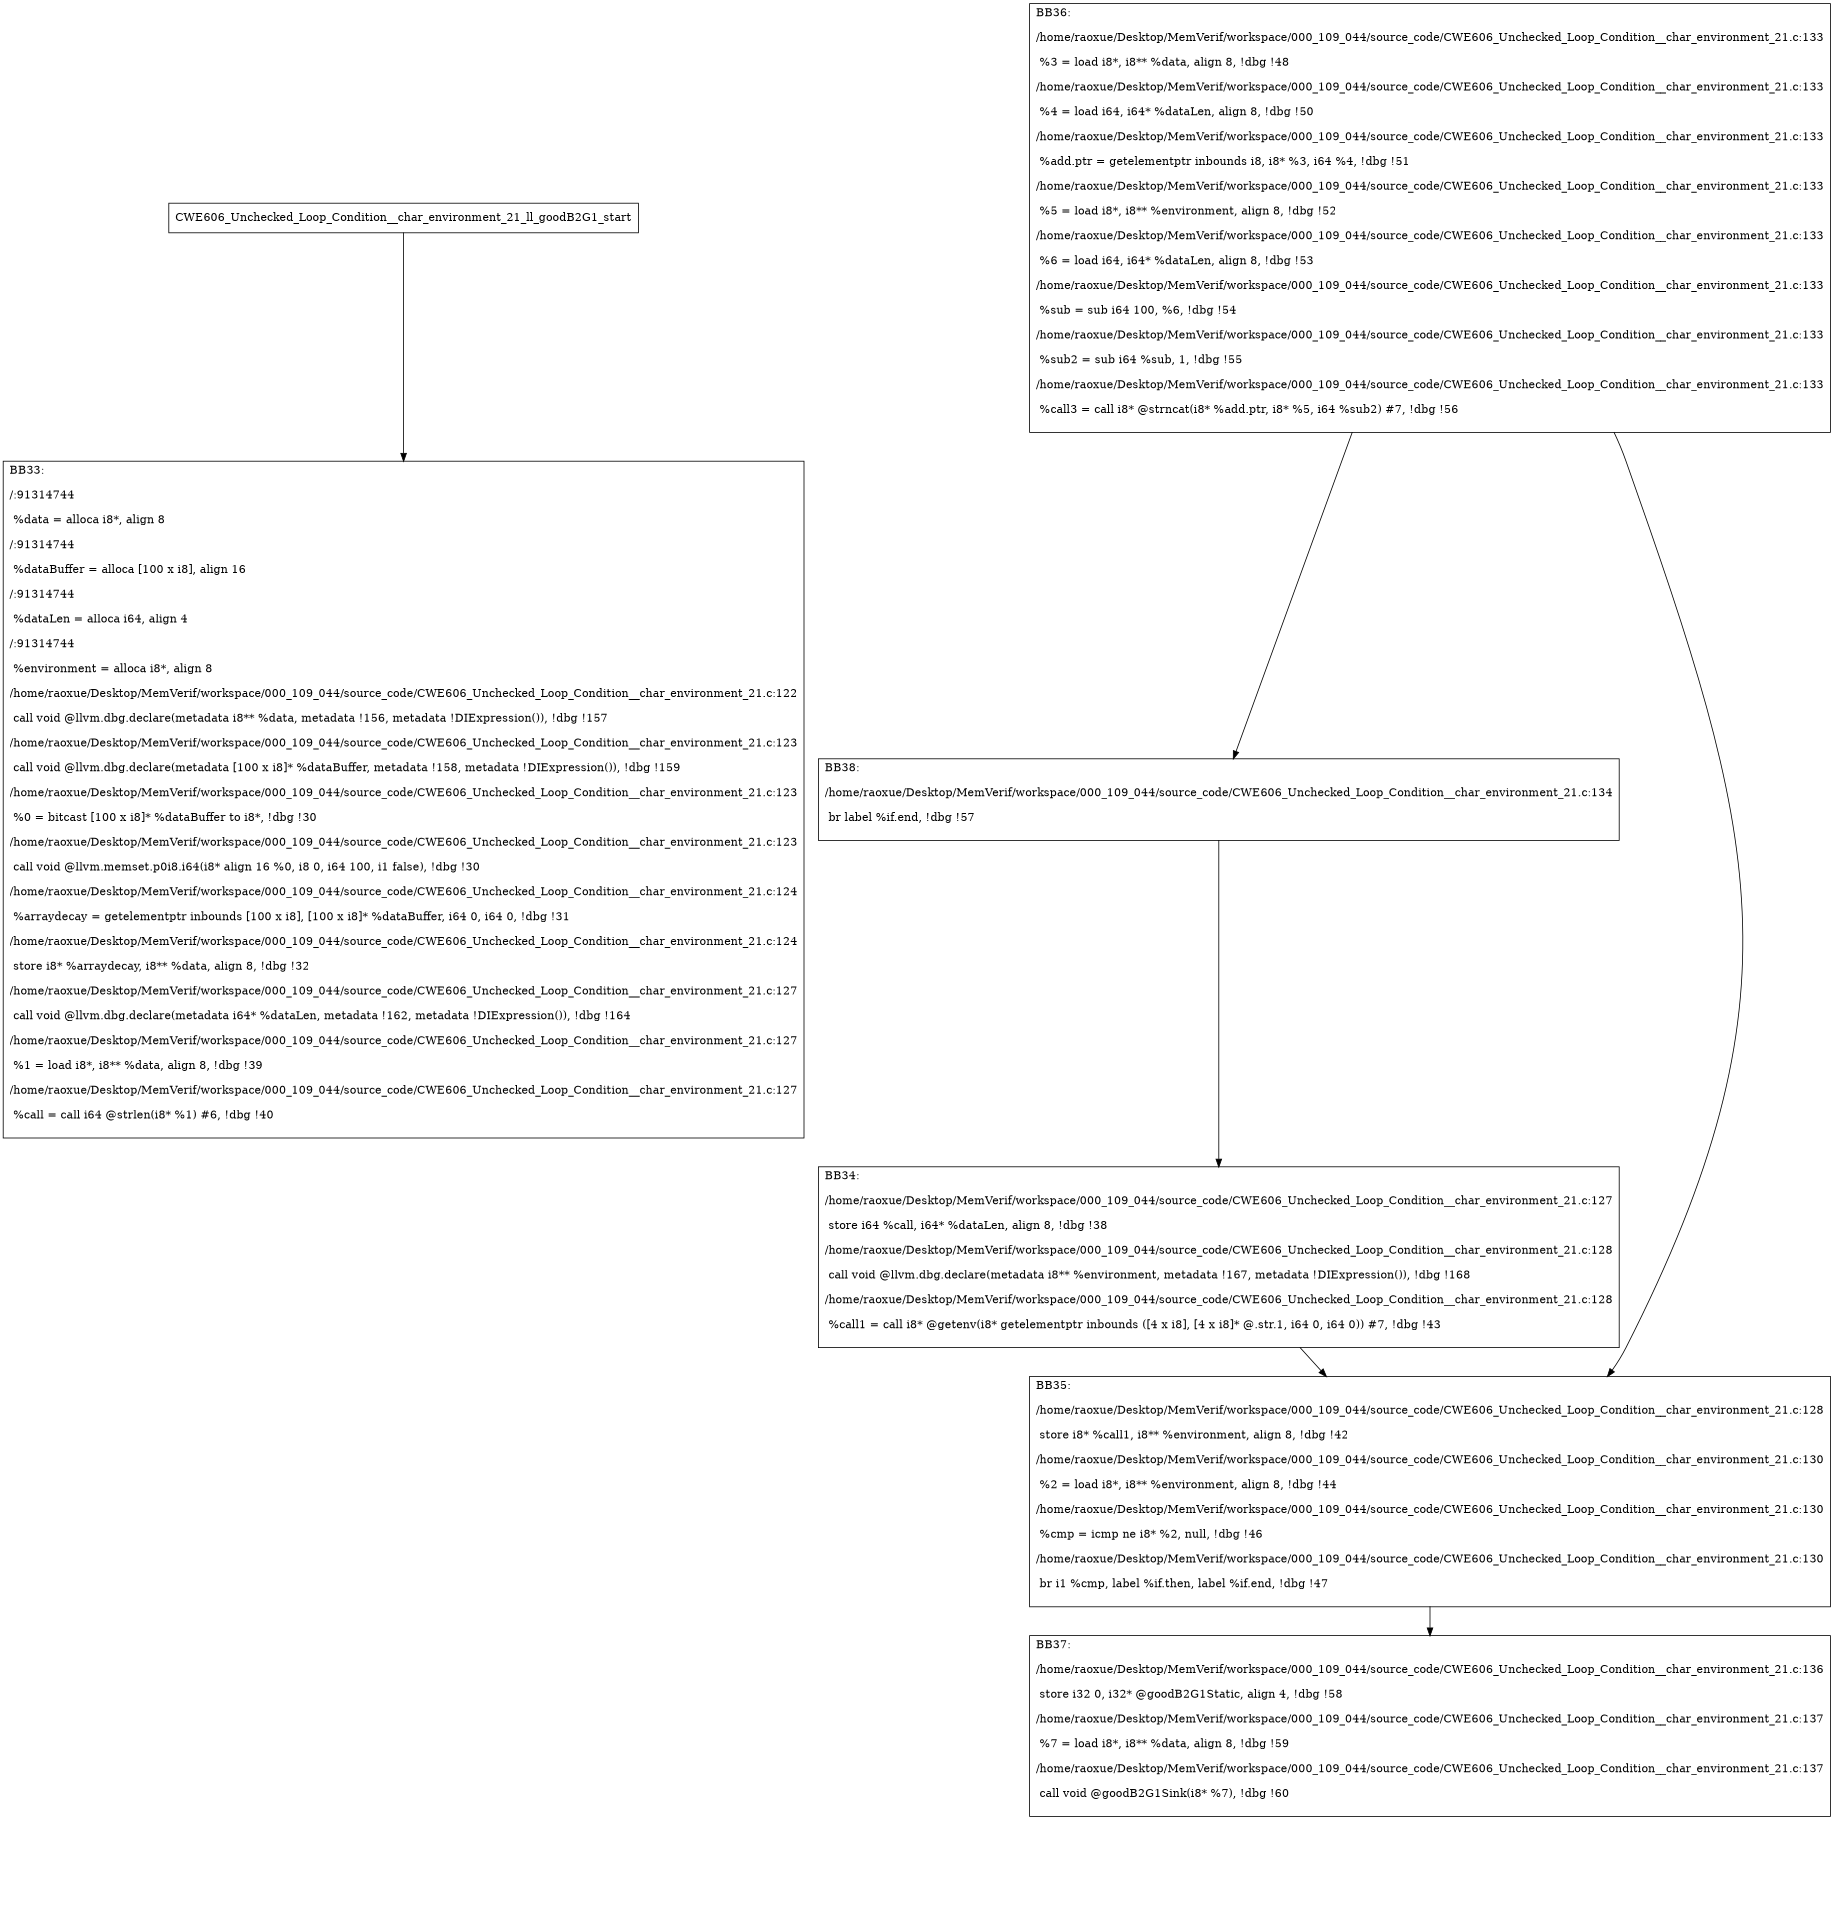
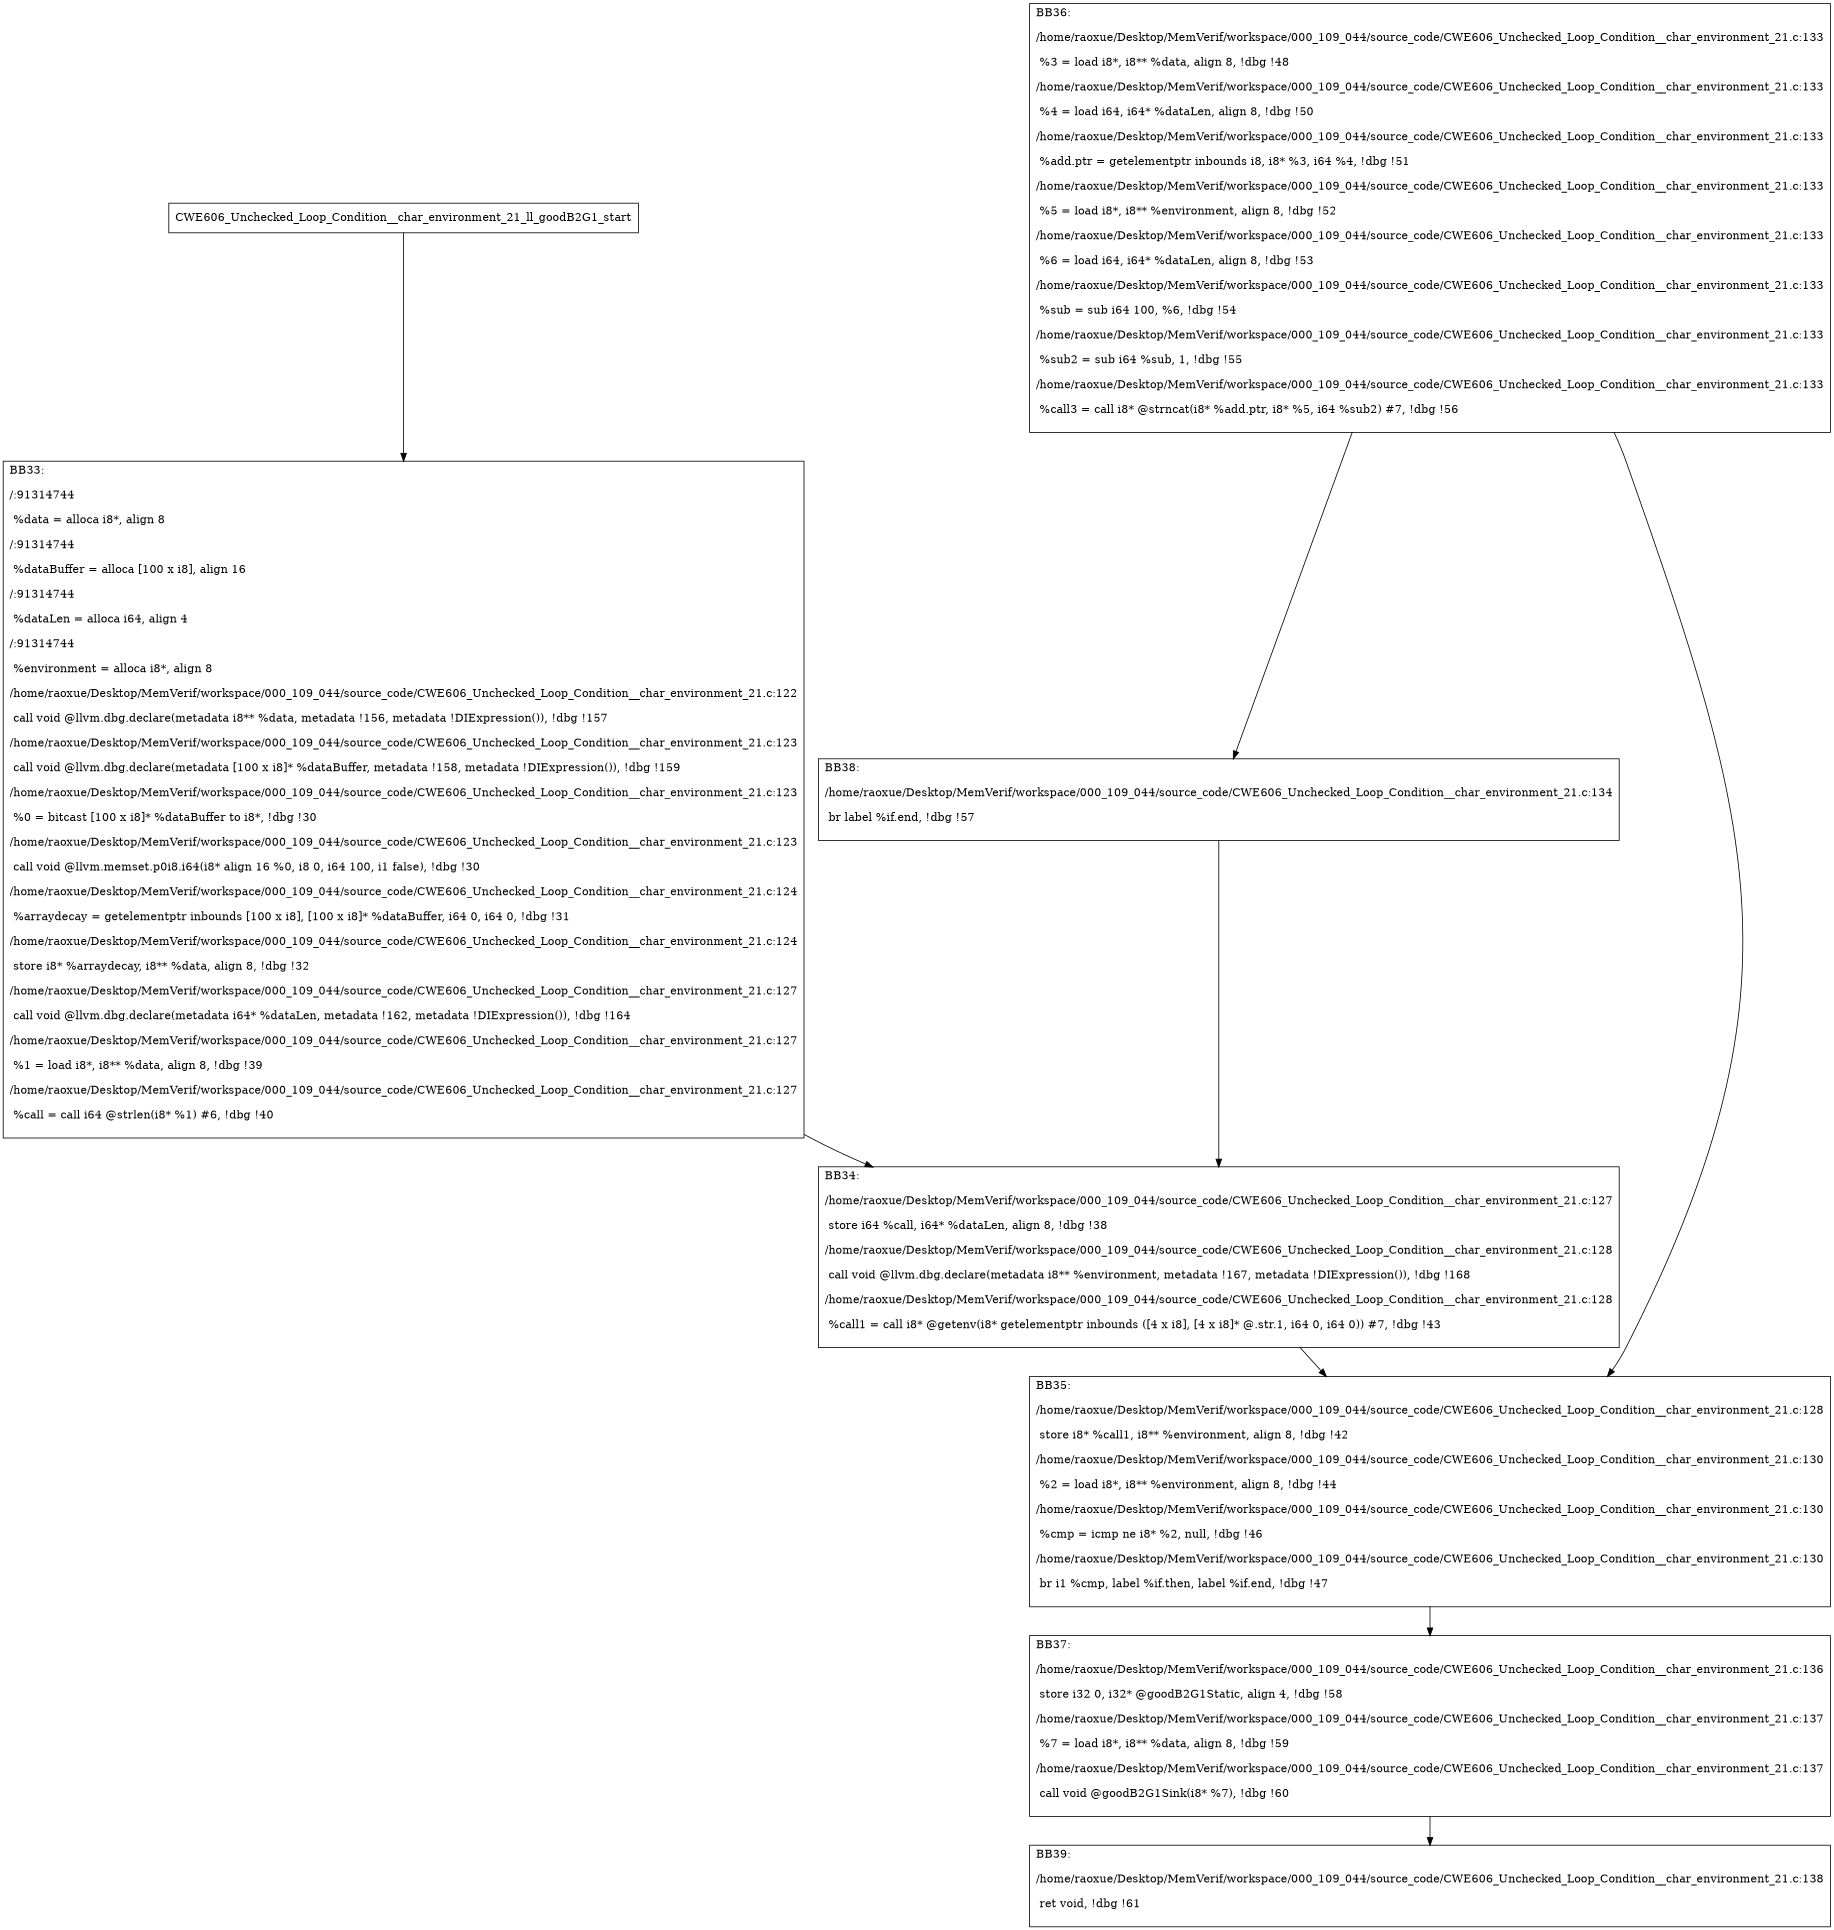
edge "BB33:" -> "BB34:": added
node "BB39:": added
